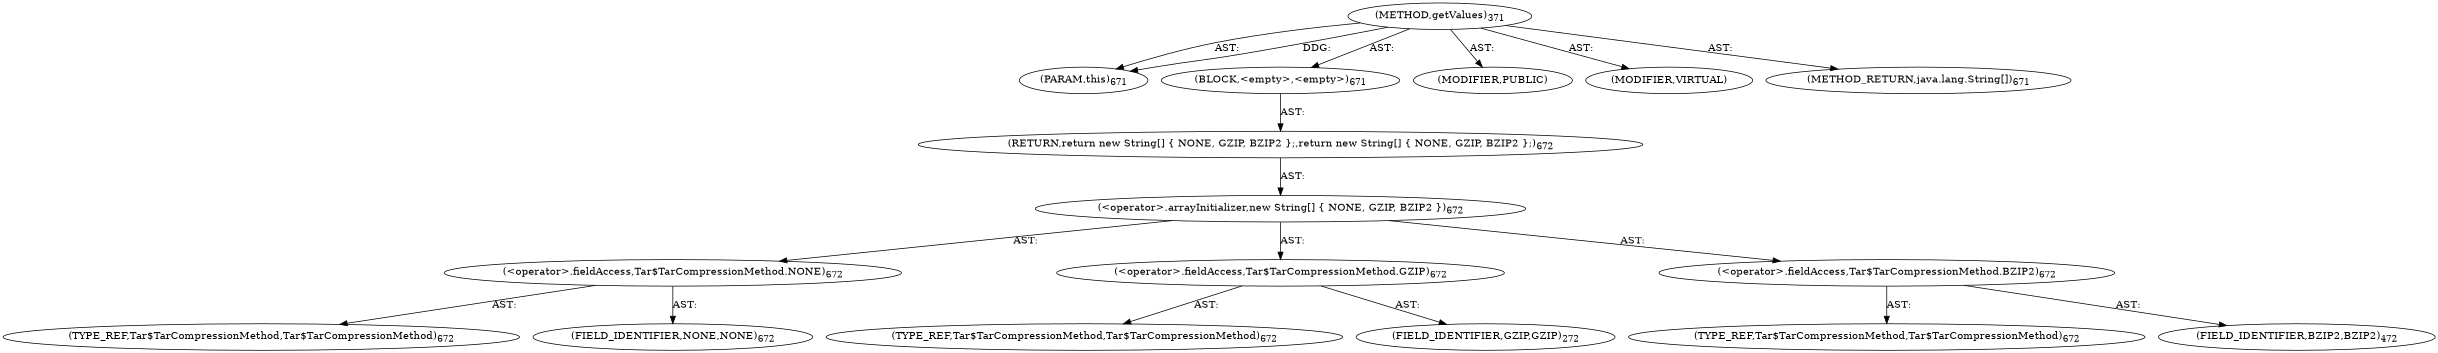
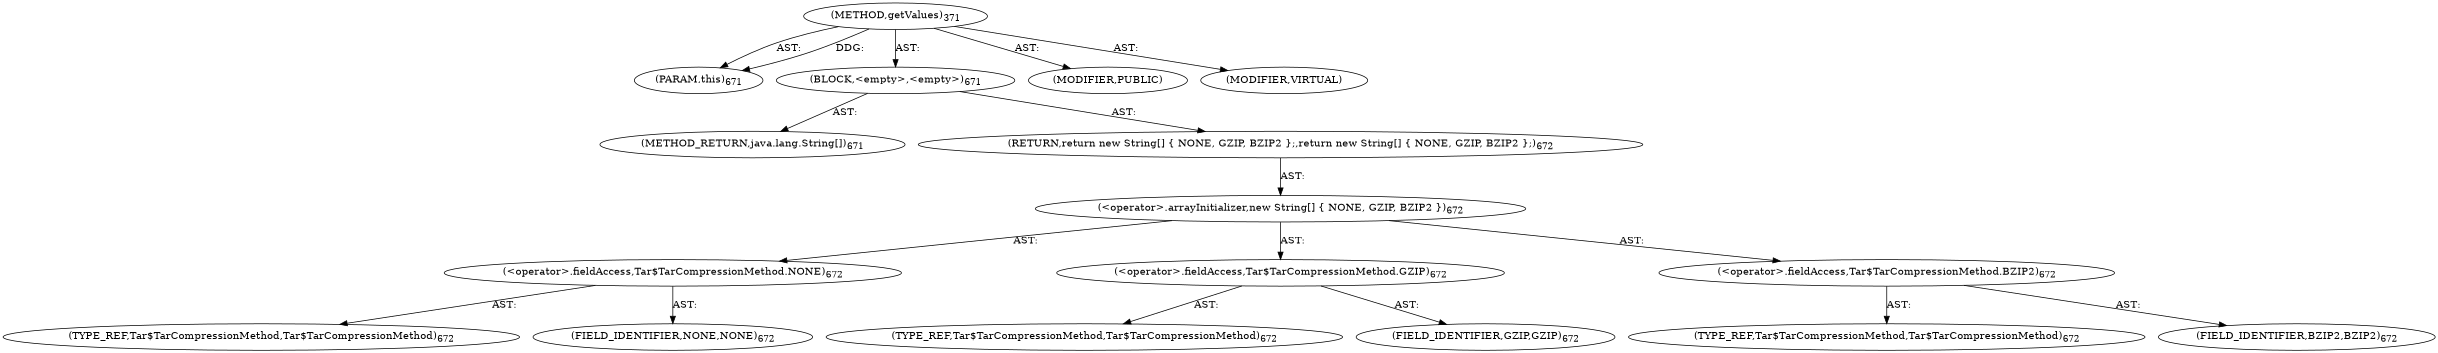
edge "(METHOD,getValues)" -> "(METHOD_RETURN,java.lang.String[])": now "(BLOCK,<empty>,<empty>)" -> "(METHOD_RETURN,java.lang.String[])"
node "(FIELD_IDENTIFIER,GZIP,GZIP)": text "272" -> "672"
node "(FIELD_IDENTIFIER,BZIP2,BZIP2)": text "472" -> "672"
